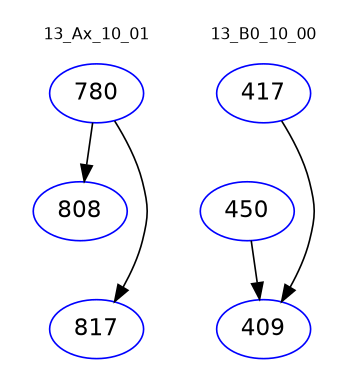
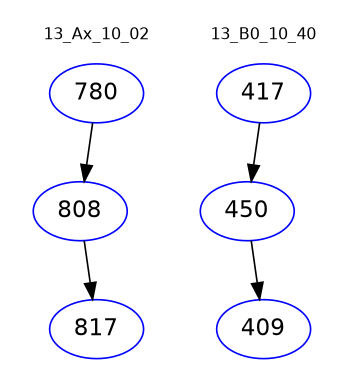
cluster "13_Ax_10_01": label "13_Ax_10_01" -> "13_Ax_10_02"
cluster "13_B0_10_00": label "13_B0_10_00" -> "13_B0_10_40"
edge "780" -> "817": now "808" -> "817"
edge "417" -> "409": now "417" -> "450"
